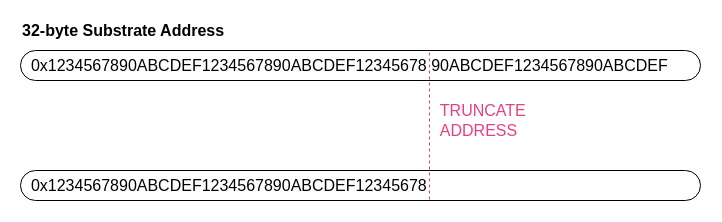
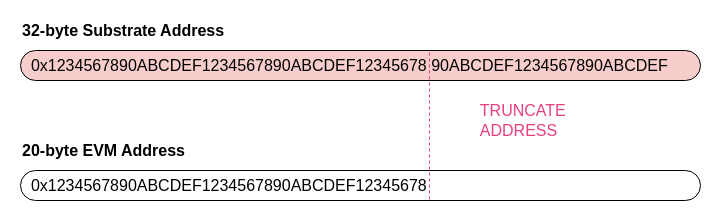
node "0x1234567890ABCDEF1234567890ABCDEF12345678 90ABCDEF1234567890ABCDEF": fillcolor #ffffff -> #f8cecc
node "TRUNCATE ADDRESS": moved (486, 121) -> (526, 121)
node "20-byte EVM Address": added
